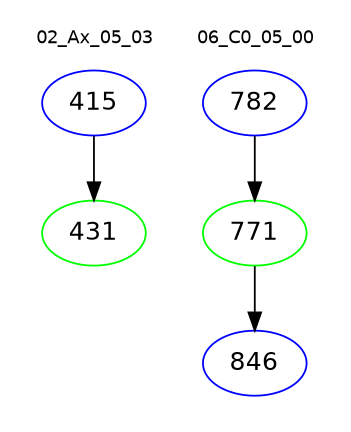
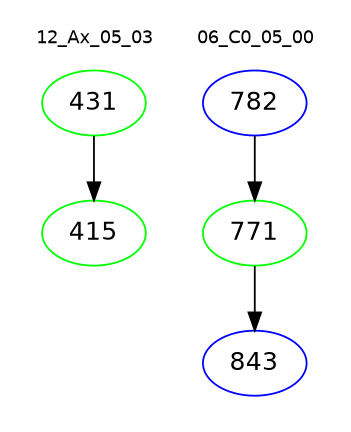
cluster "02_Ax_05_03": label "02_Ax_05_03" -> "12_Ax_05_03"
node "415": color blue -> green
edge "415" -> "431": reversed
node "846": label "846" -> "843"
